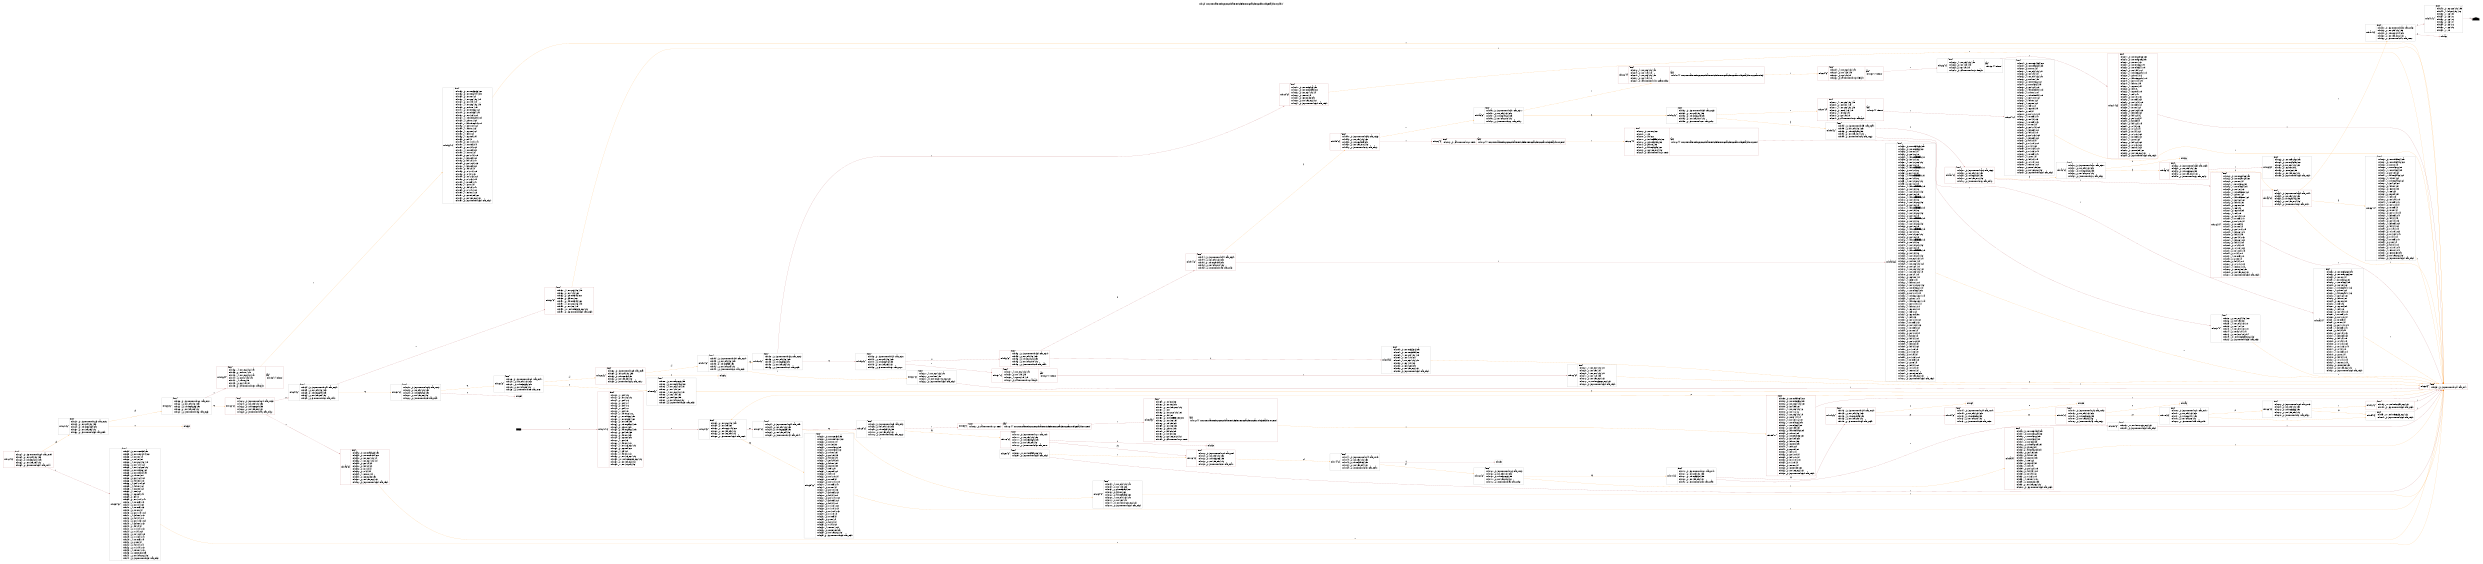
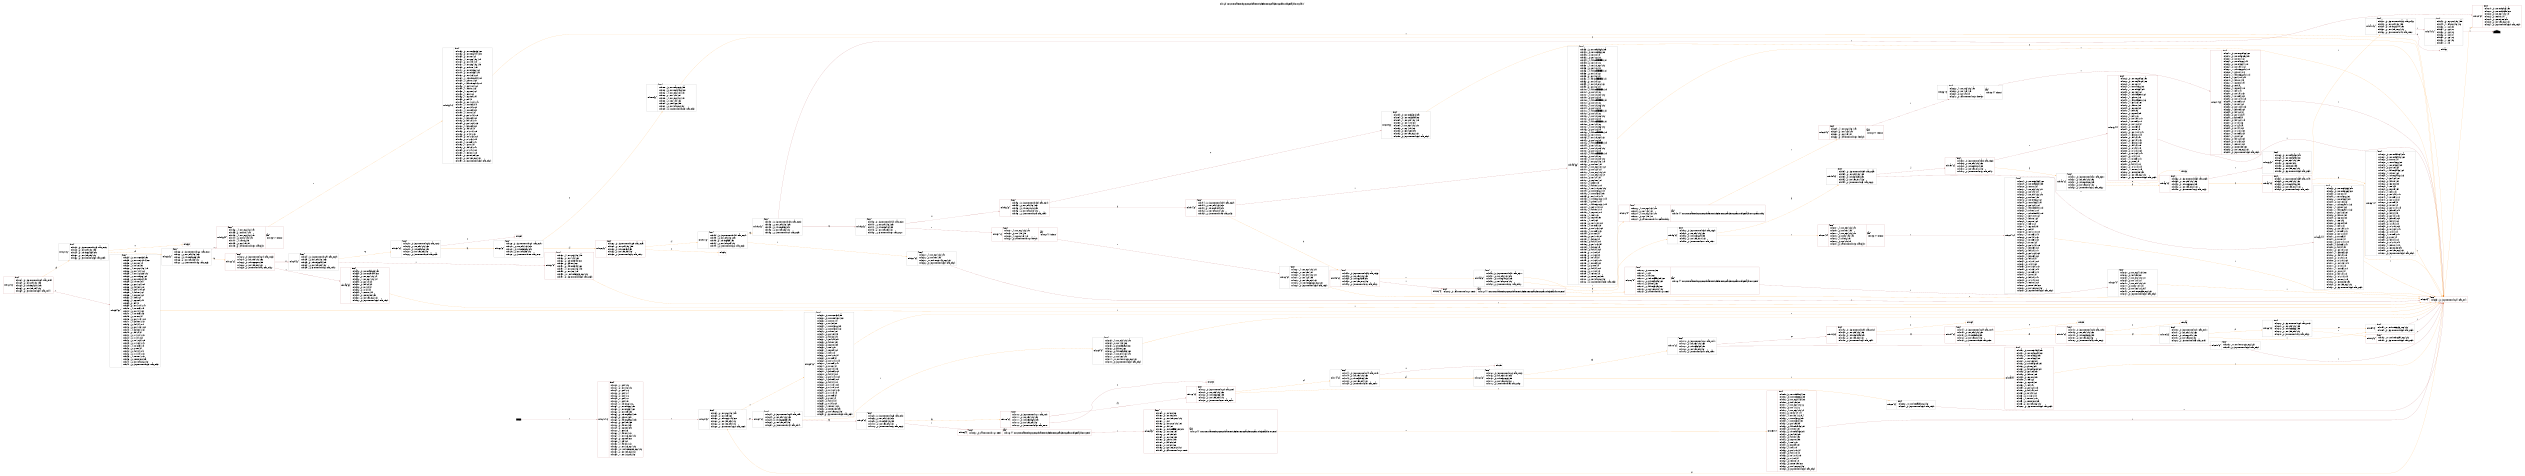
edge "0x401c1b [30]" -> "0x4025cd [5]": reversed
edge "0x4016b4 [32]" -> "0x40232b [137]": label " 26" -> " 1"
edge "0x4022e0 [15]" -> "0x401728 [28]": reversed
